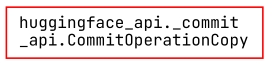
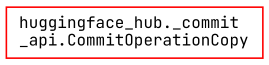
node "huggingface_api._commit _api.CommitOperationCopy": label "huggingface_api._commit _api.CommitOperationCopy" -> "huggingface_hub._commit _api.CommitOperationCopy"
